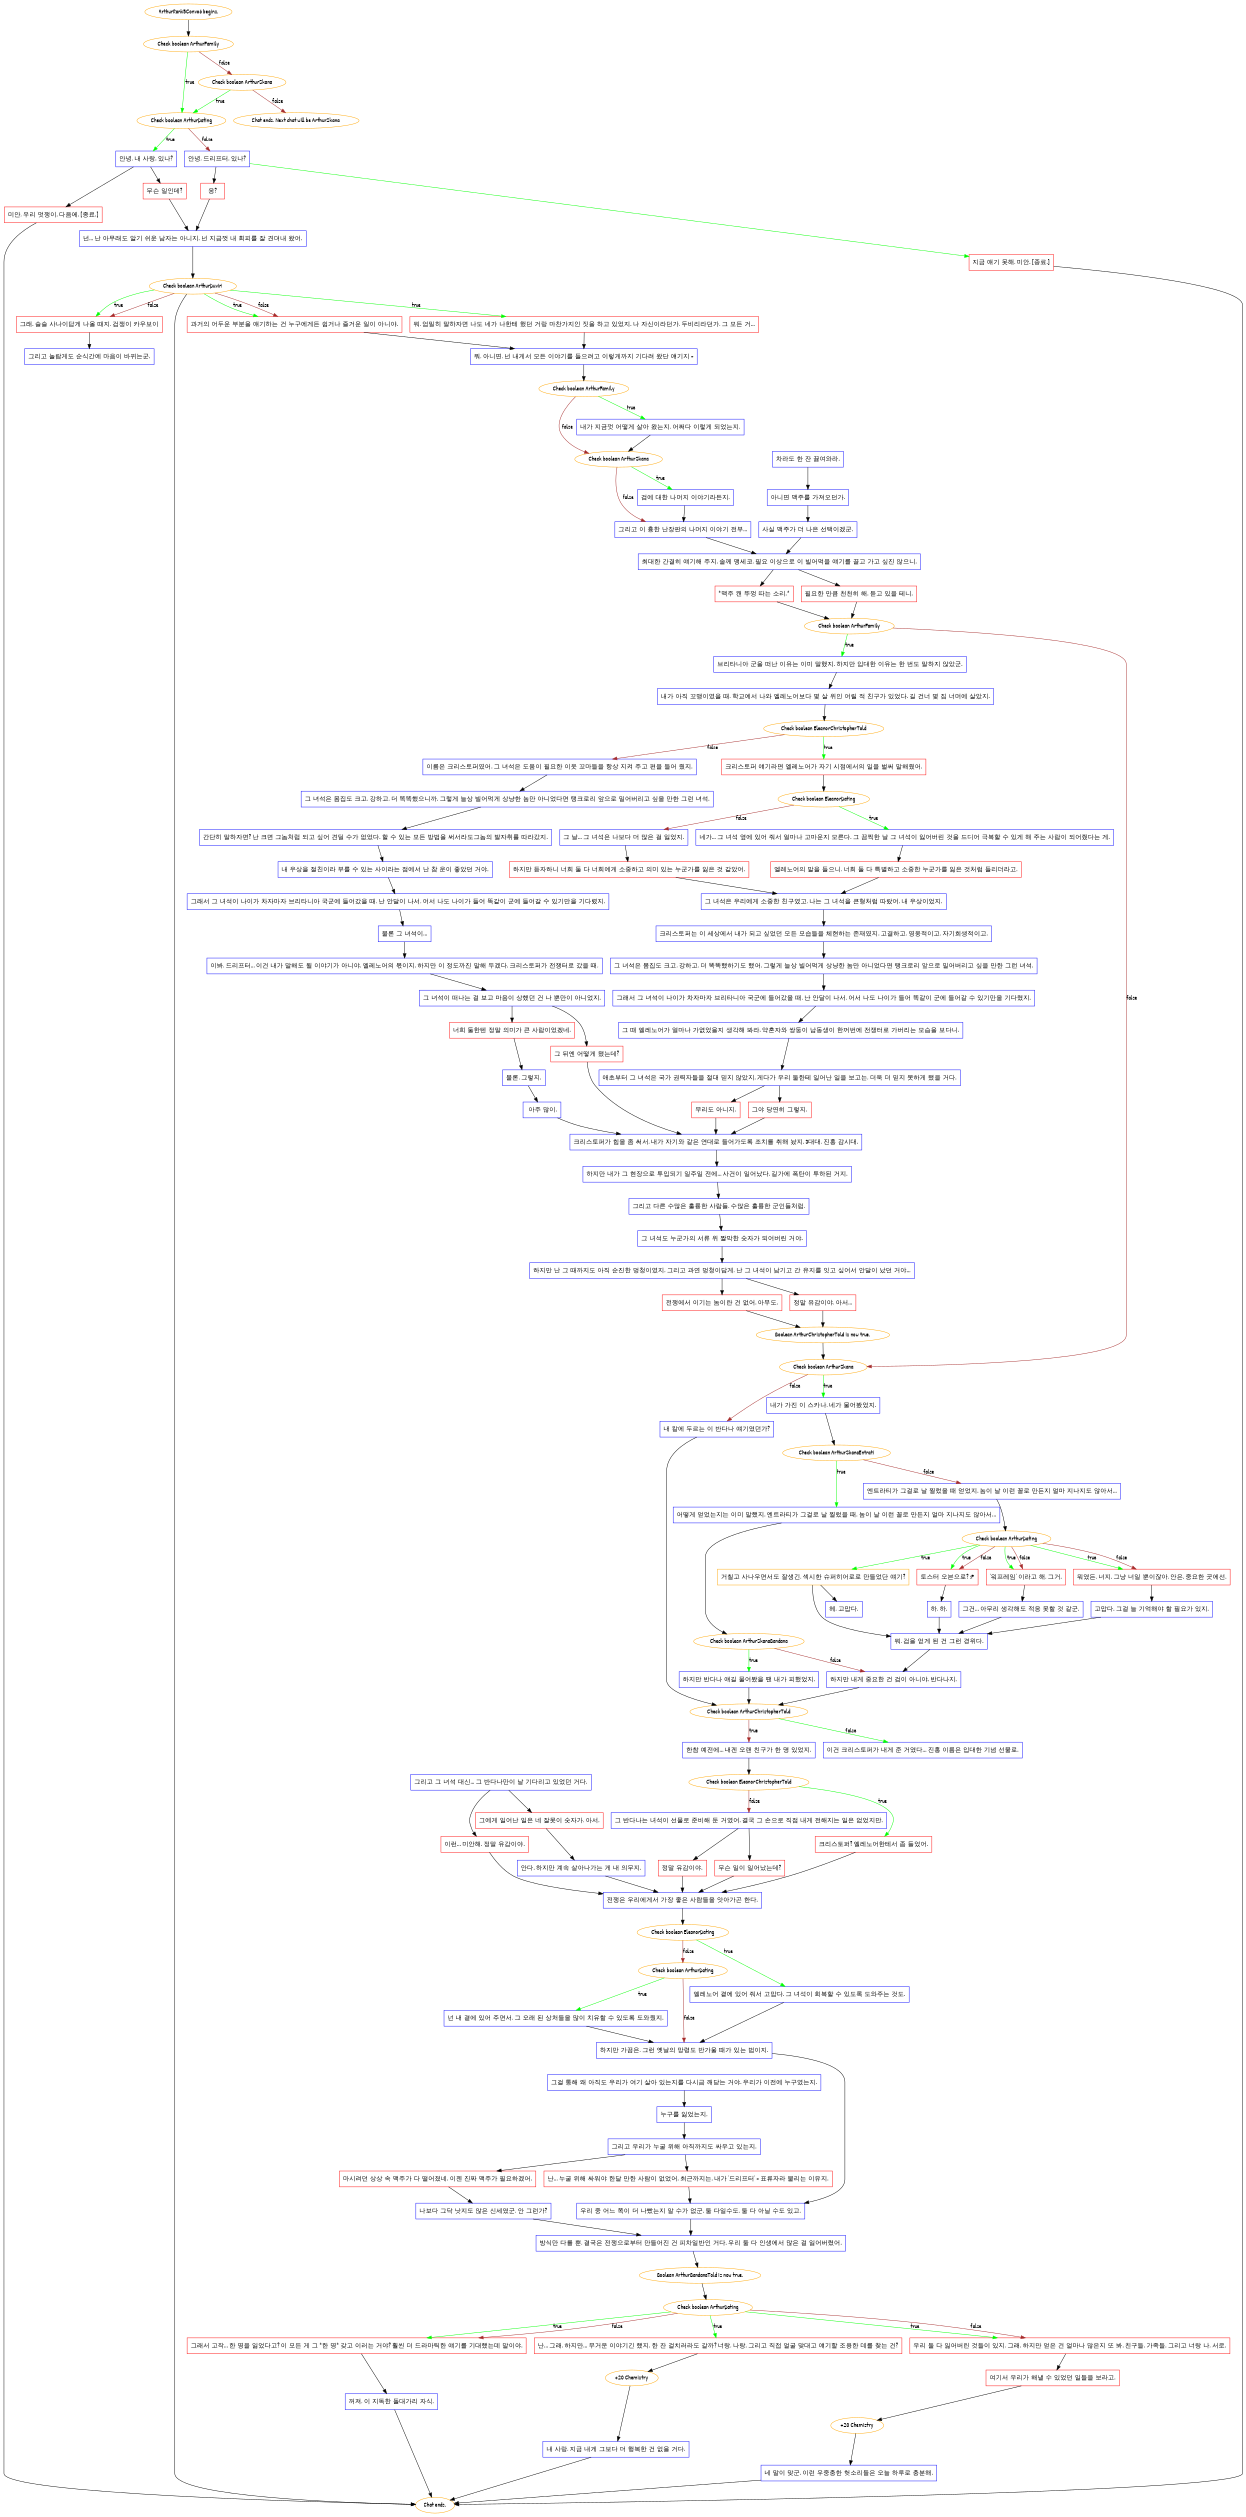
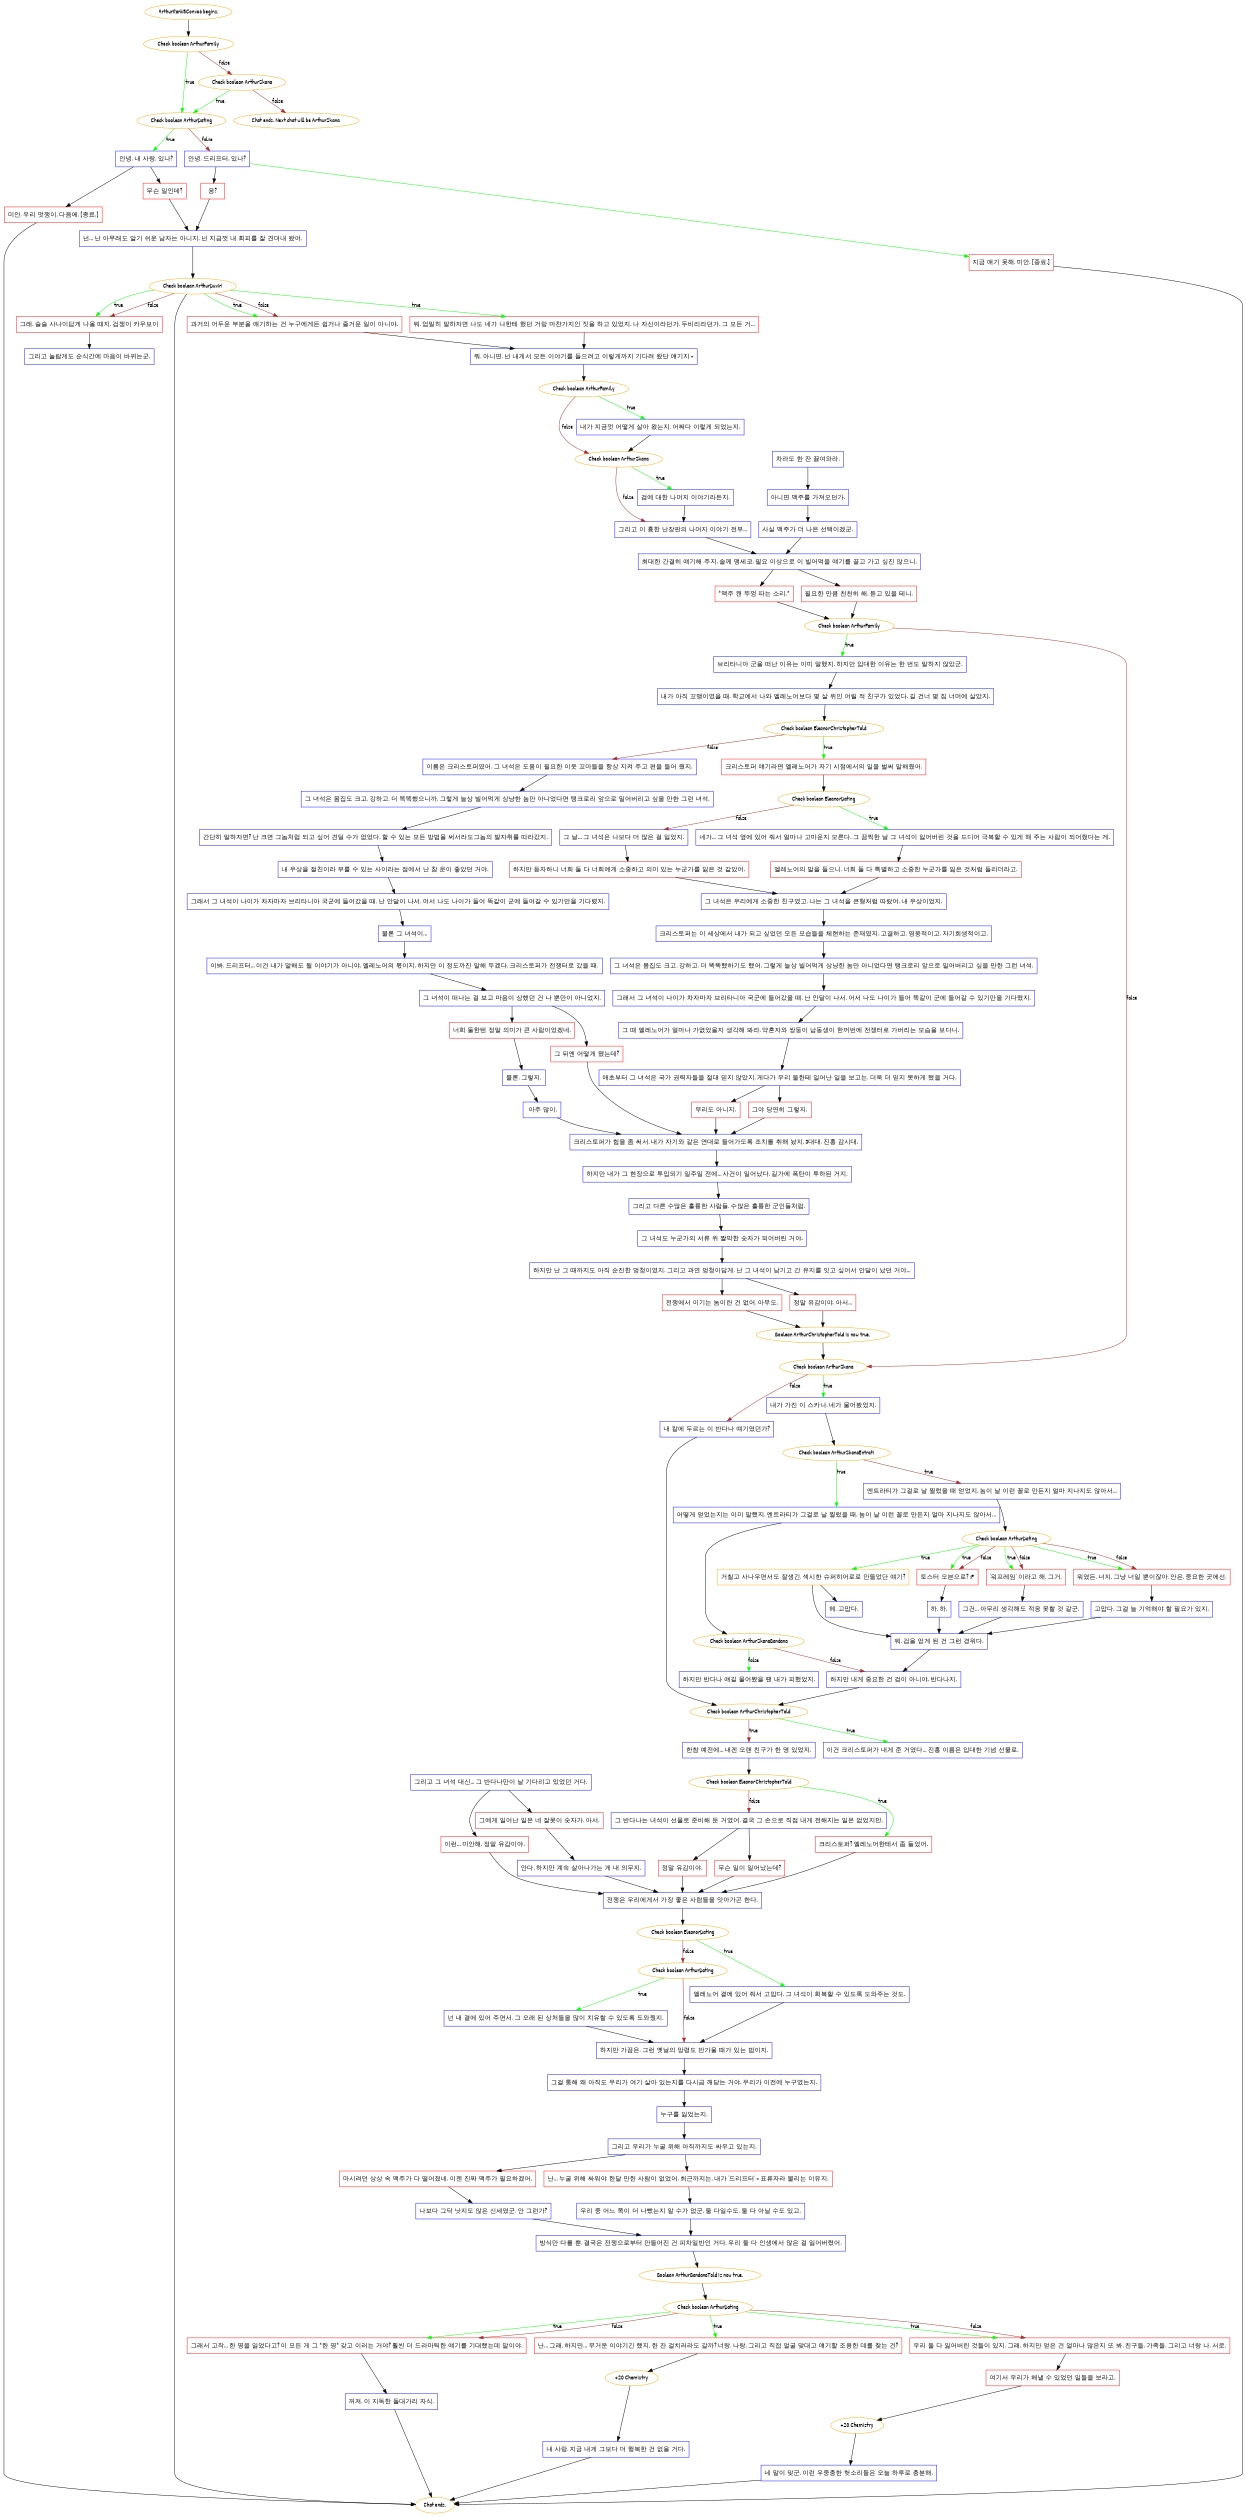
edge "Check boolean ArthurSkanaEntrati" -> "엔트라티가 그걸로 날 찔렀을 때 얻었지. 놈이 날 이런 꼴로 만든지 얼마 지나지도 않아서...": label "false" -> "true"
edge "Check boolean ArthurSkanaBandana" -> "하지만 반다나 얘길 물어봤을 땐 내가 피했었지.": label "true" -> "false"
edge "하지만 반다나 얘길 물어봤을 땐 내가 피했었지." -> "Check boolean ArthurChristopherTold": removed
edge "Check boolean ArthurChristopherTold" -> "이건 크리스토퍼가 내게 준 거였다... 진홍 이름은 입대한 기념 선물로.": label "false" -> "true"
edge "하지만 가끔은, 그런 옛날의 망령도 반가울 때가 있는 법이지." -> "우리 중 어느 쪽이 더 나빴는지 알 수가 없군. 둘 다일수도, 둘 다 아닐 수도 있고.": now "하지만 가끔은, 그런 옛날의 망령도 반가울 때가 있는 법이지." -> "그걸 통해 왜 아직도 우리가 여기 살아 있는지를 다시금 깨닫는 거야. 우리가 이전에 누구였는지."
